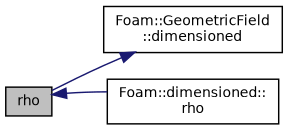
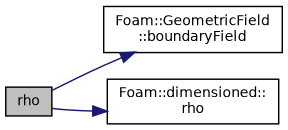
node "Foam::GeometricField ::dimensioned": label "Foam::GeometricField ::dimensioned" -> "Foam::GeometricField ::boundaryField"
edge "Foam::dimensioned:: rho" -> "rho": reversed
